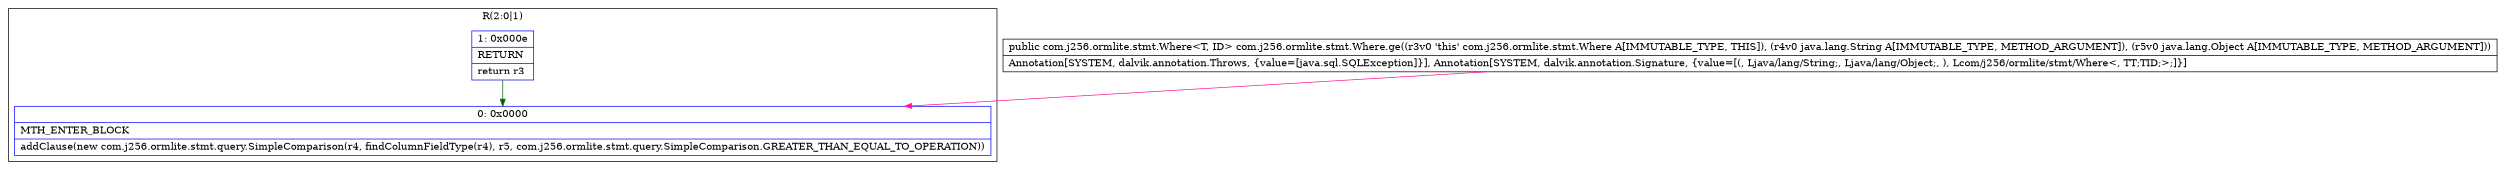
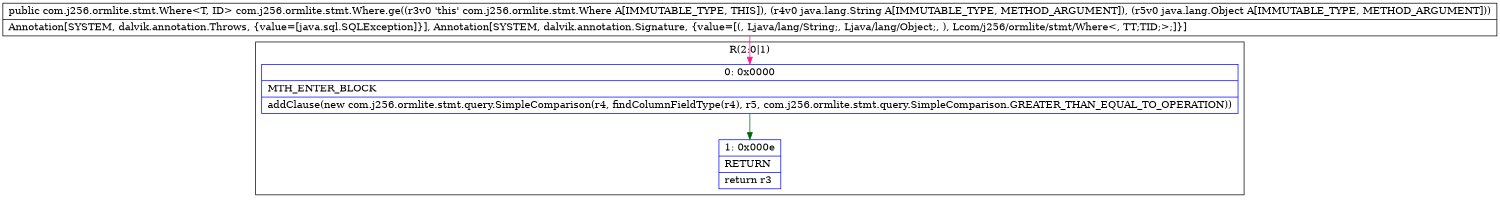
edge "1: 0x000e" -> "0: 0x0000": reversed
